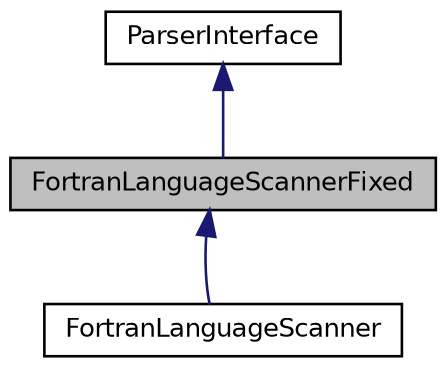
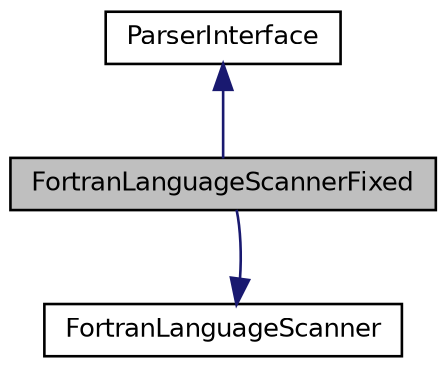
edge "FortranLanguageScanner" -> "FortranLanguageScannerFixed": reversed
